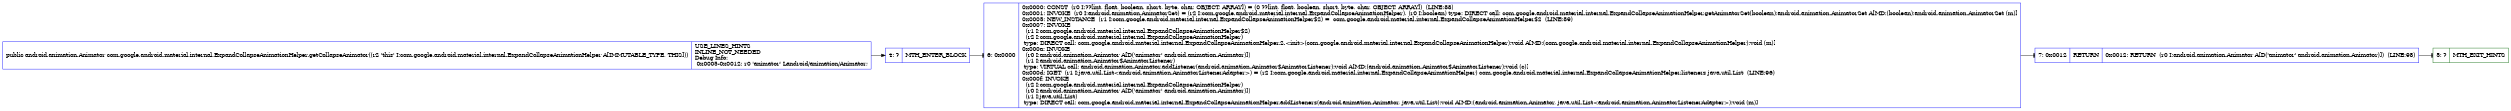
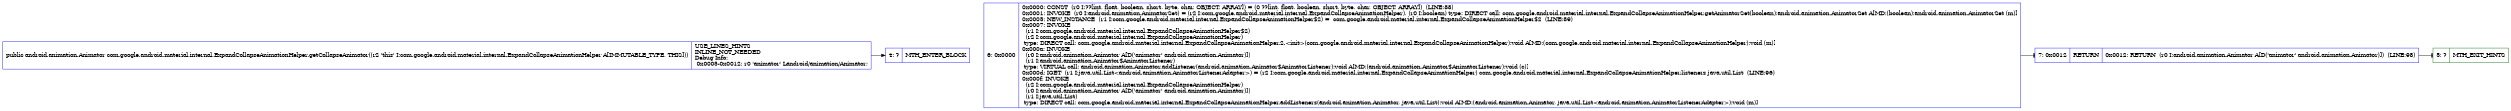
edge "4: ?" -> "6: 0x0000": removed
